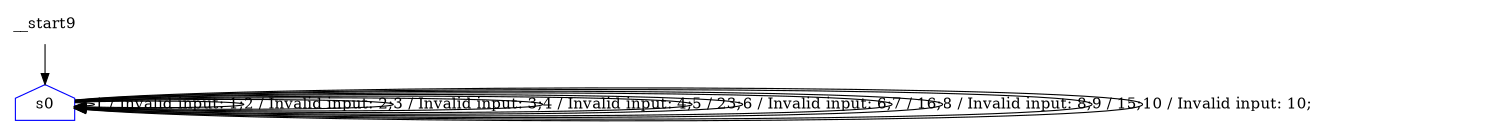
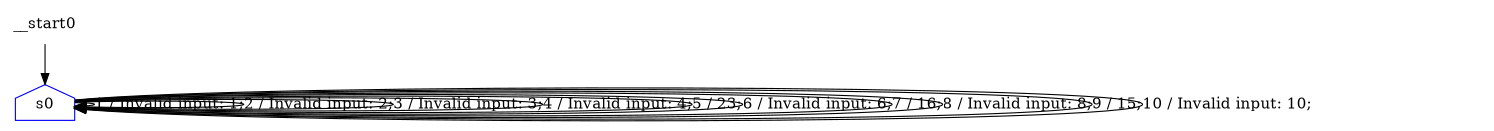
node "__start9": label "__start9" -> "__start0"
